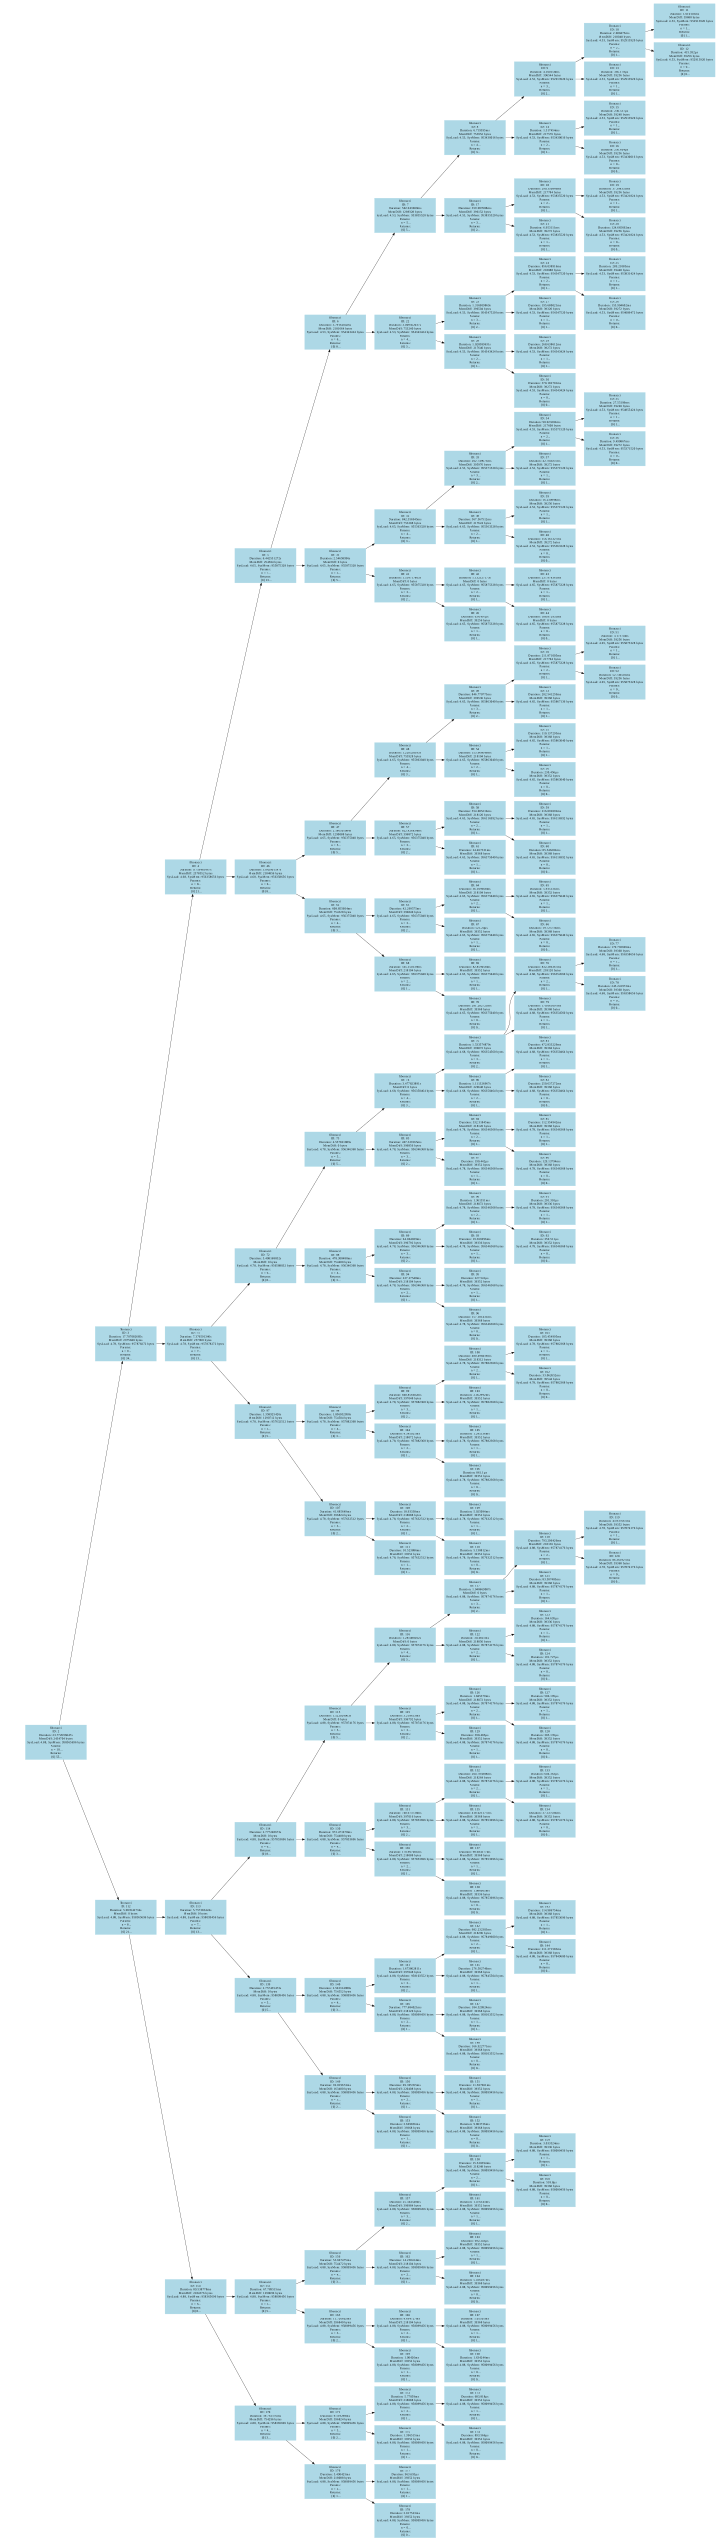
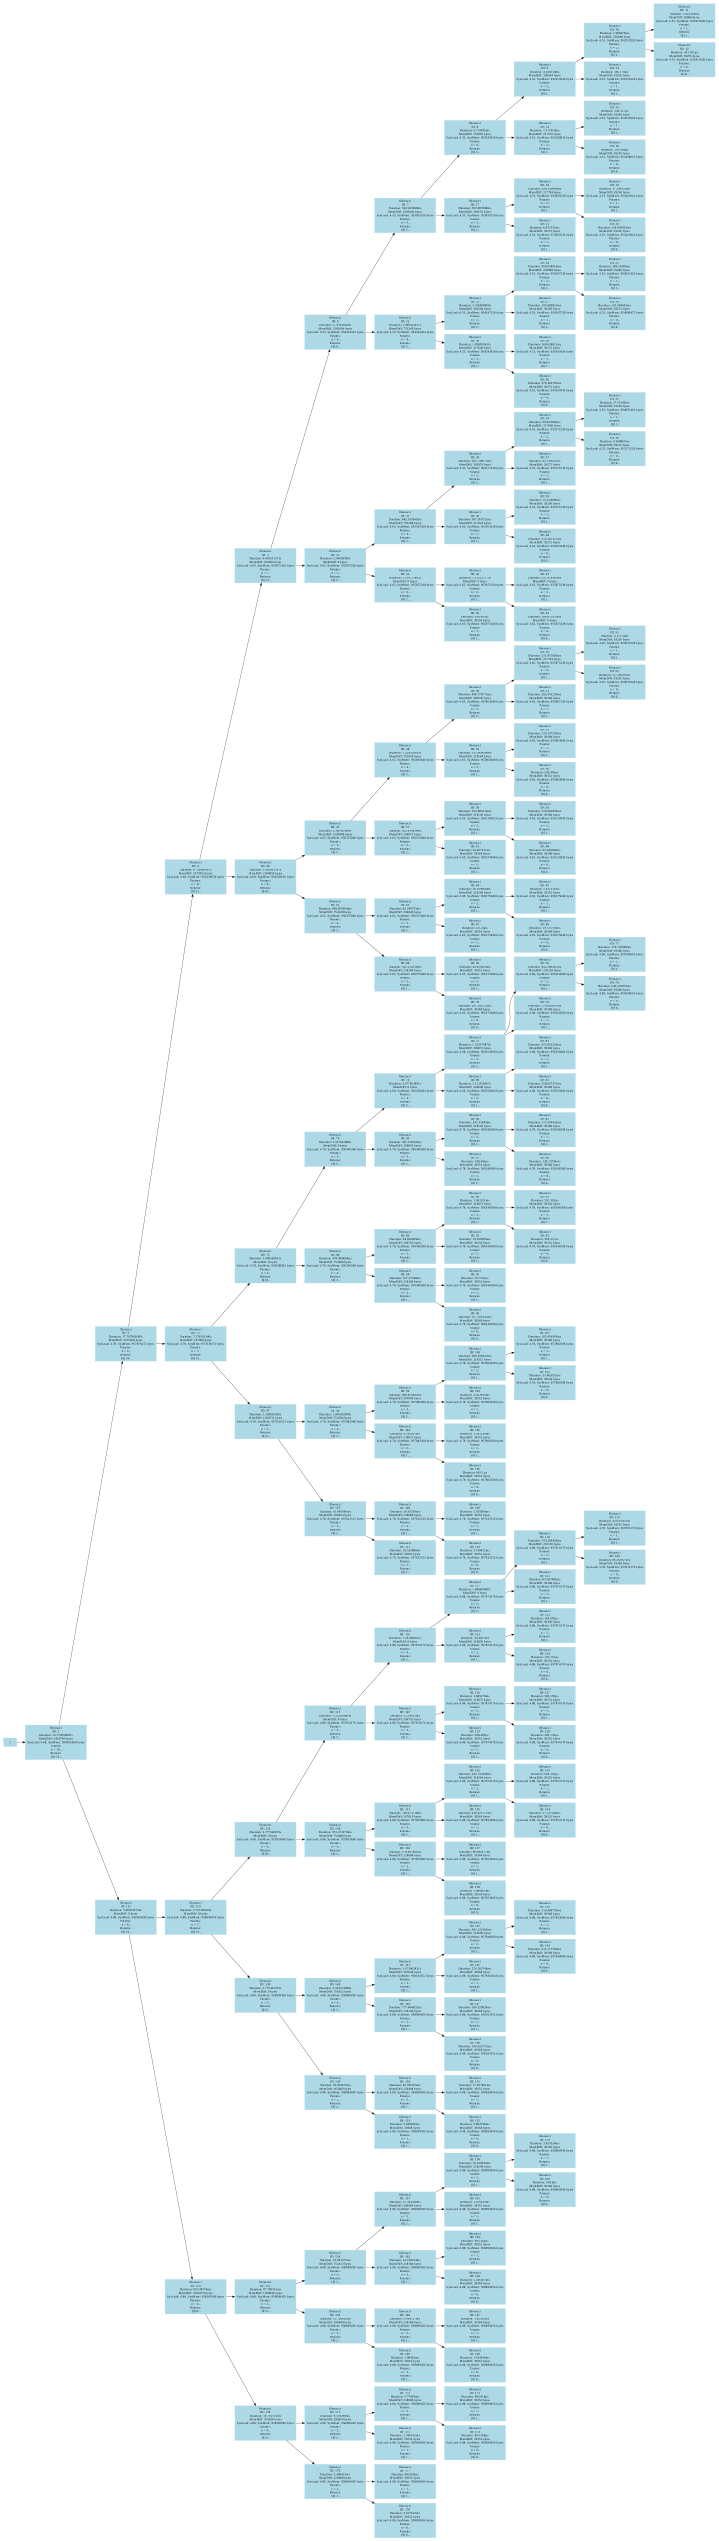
node "1": added
